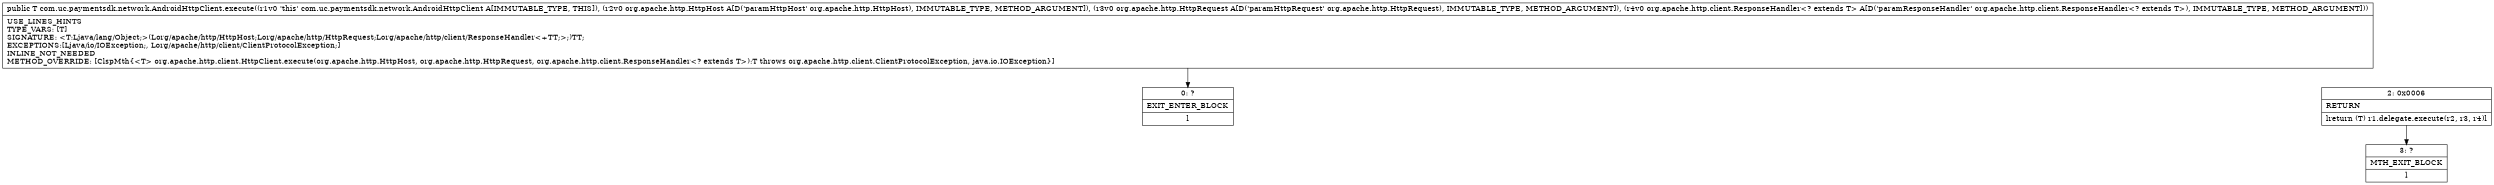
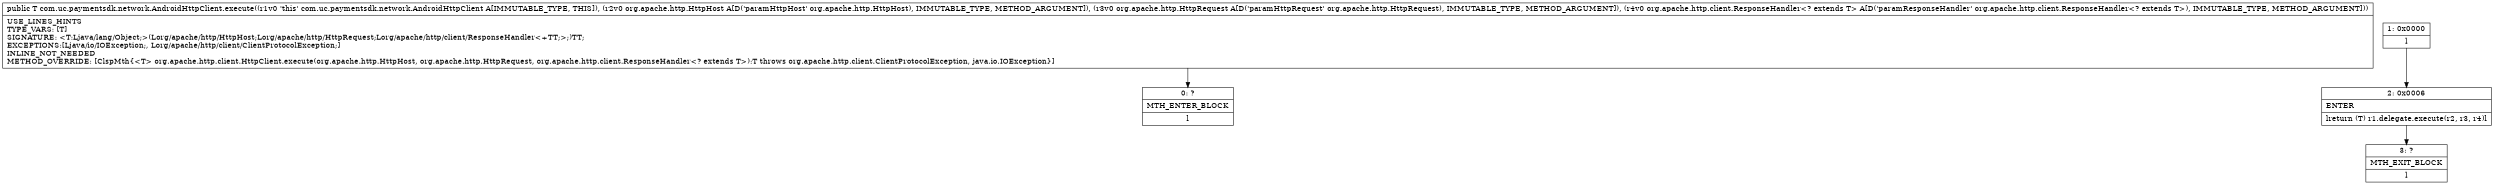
node "1: 0x0000": added
node "0: ?": text "EXIT_ENTER_BLOCK" -> "MTH_ENTER_BLOCK"
node "2: 0x0006": text "RETURN" -> "ENTER"
